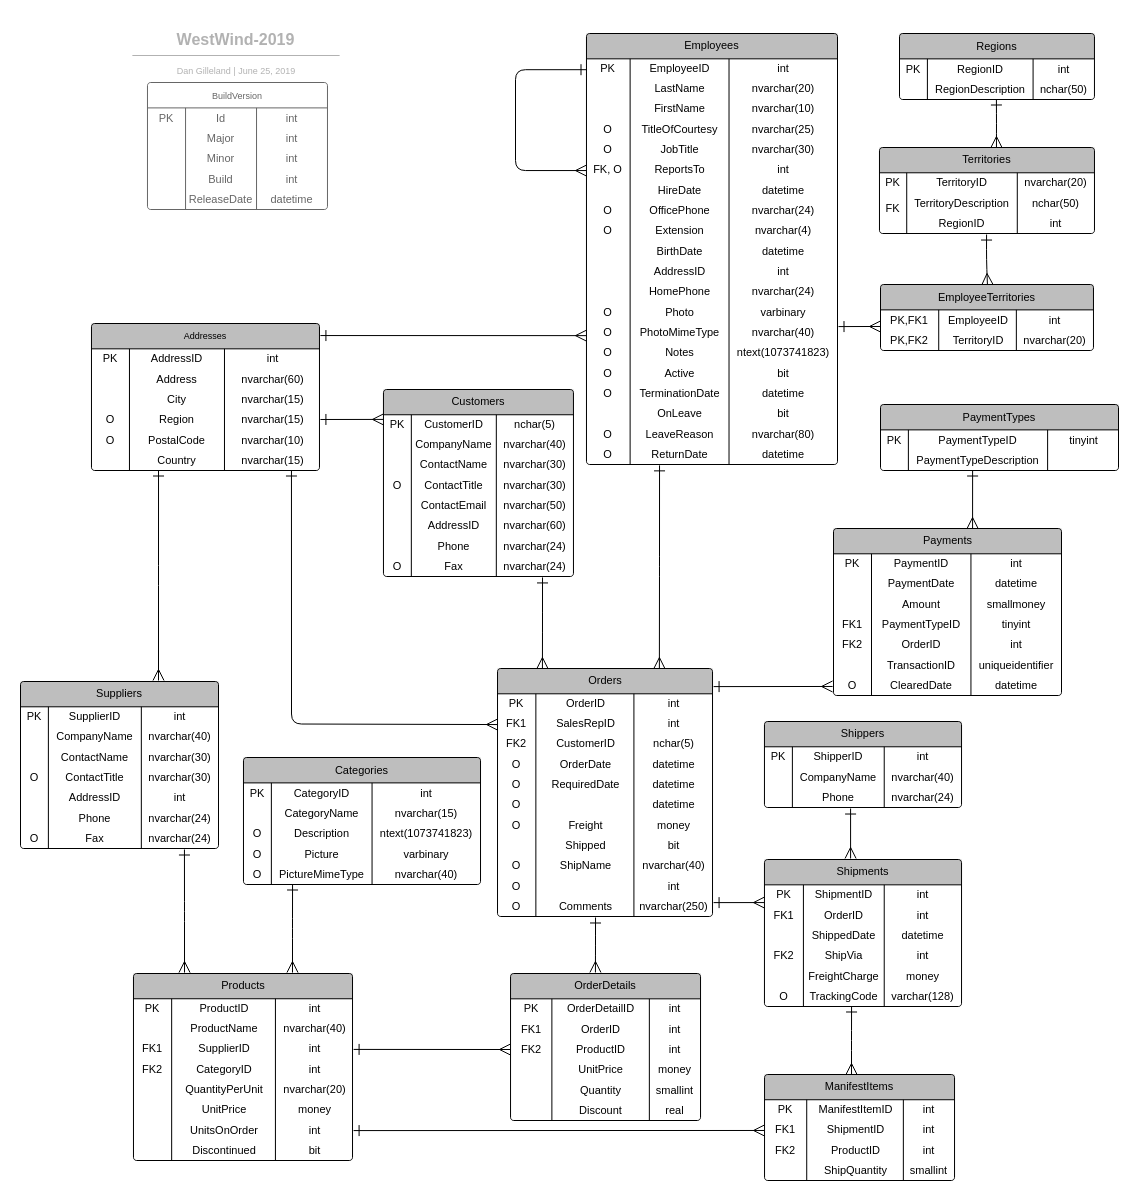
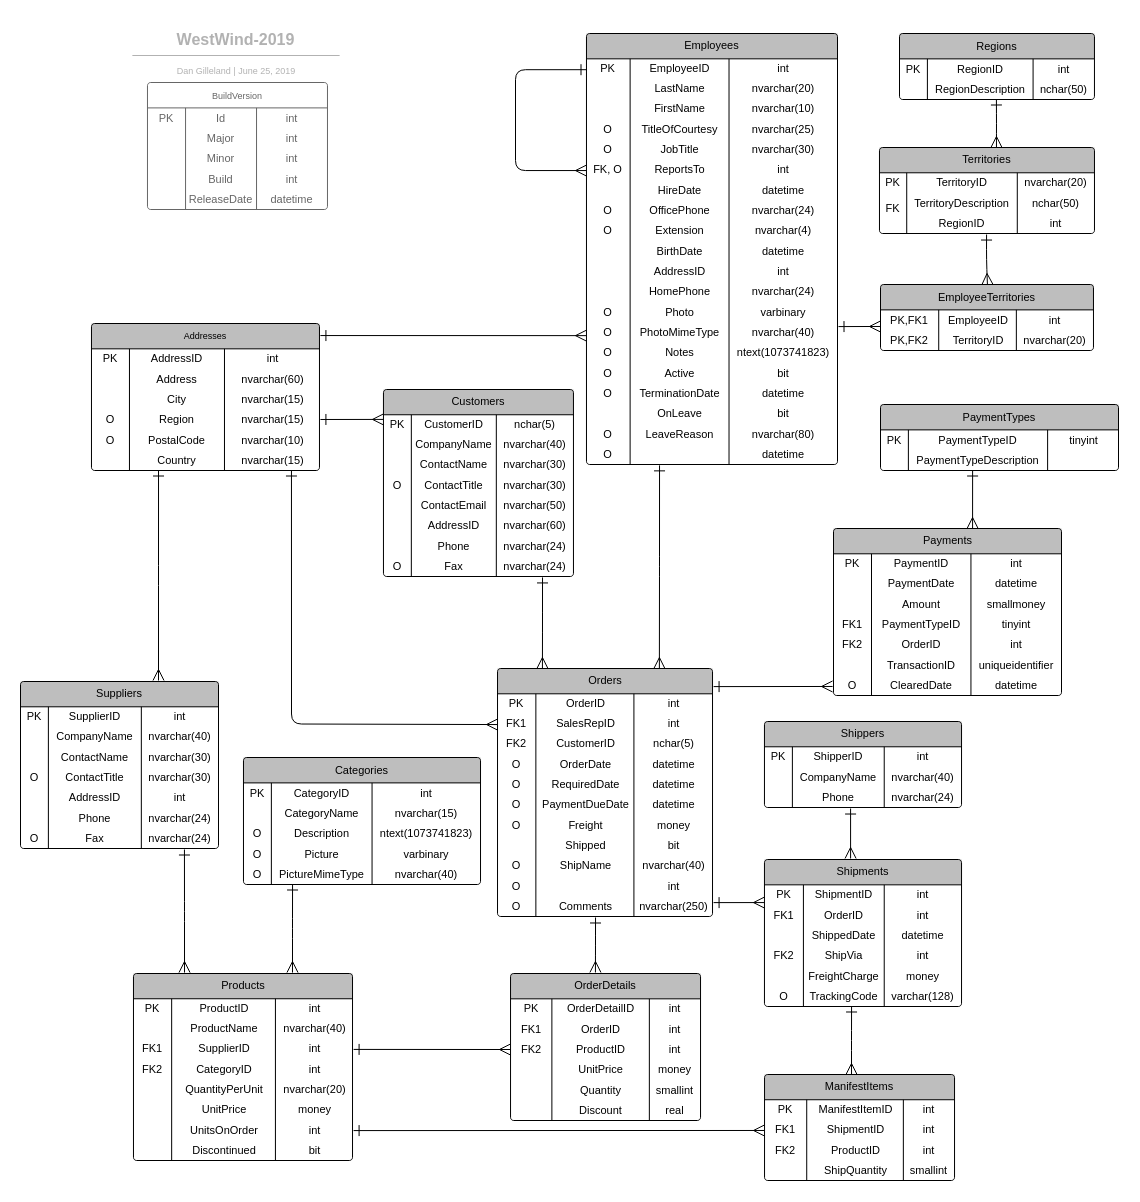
node "ReturnDate": removed
node "PaymentDueDate": added
